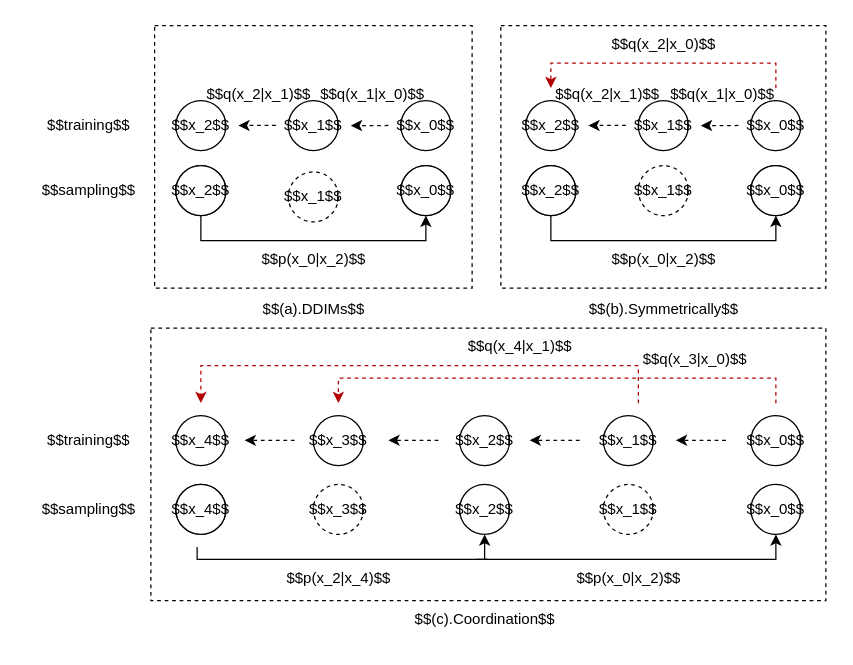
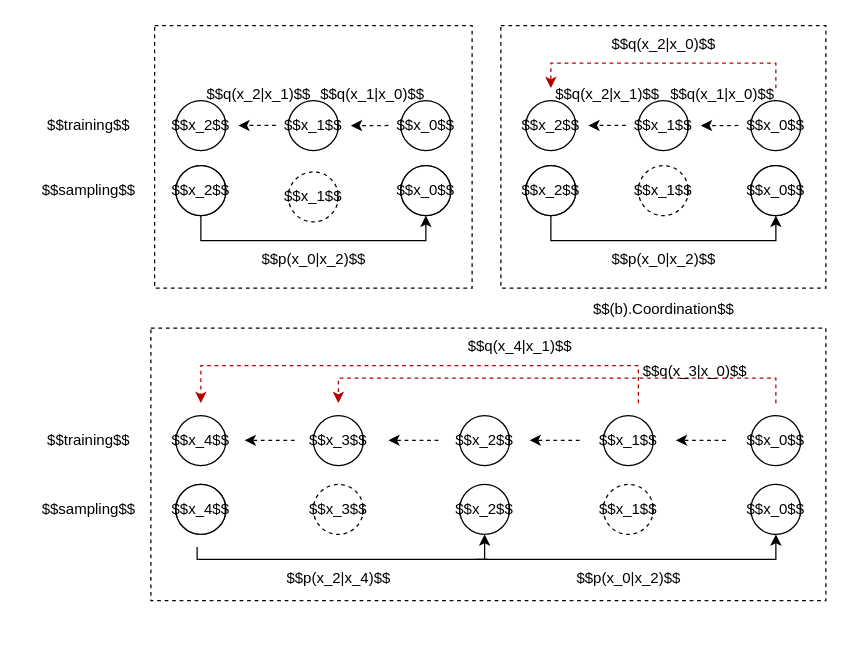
node "$$(a).DDIMs$$": removed
node "$$(b).Symmetrically$$": label "$$(b).Symmetrically$$" -> "$$(b).Coordination$$"
node "$$q(x_3|x_0)$$": moved (694, 359) -> (694, 372)
node "$$(c).Coordination$$": removed
